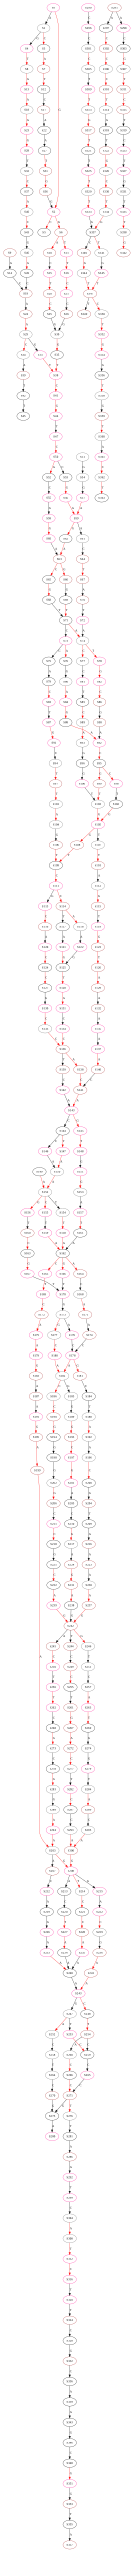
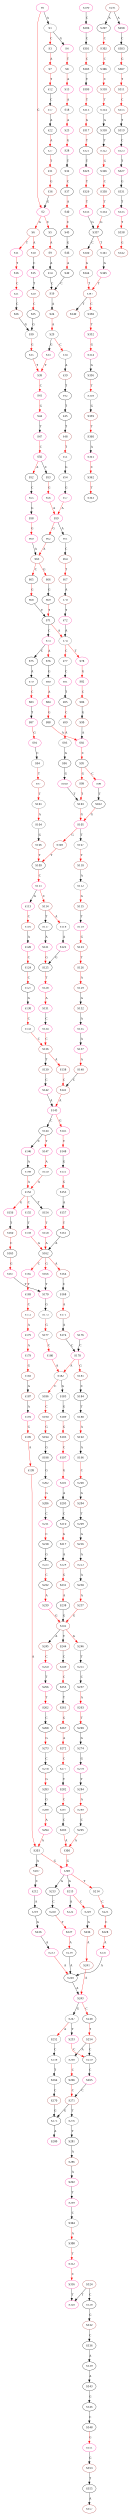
edge "S22" -> "S27": color black -> red
edge "S5" -> "S9": added, label "A"
edge "S15" -> "S20": color red -> black
node "S48": added
edge "S146" -> "S150": now "S146" -> "S149"
edge "S173" -> "S176": removed, label "A"
edge "S222" -> "S229": now "S215" -> "S229"
edge "S271" -> "S276": color red -> black
edge "S320" -> "S324": reversed
